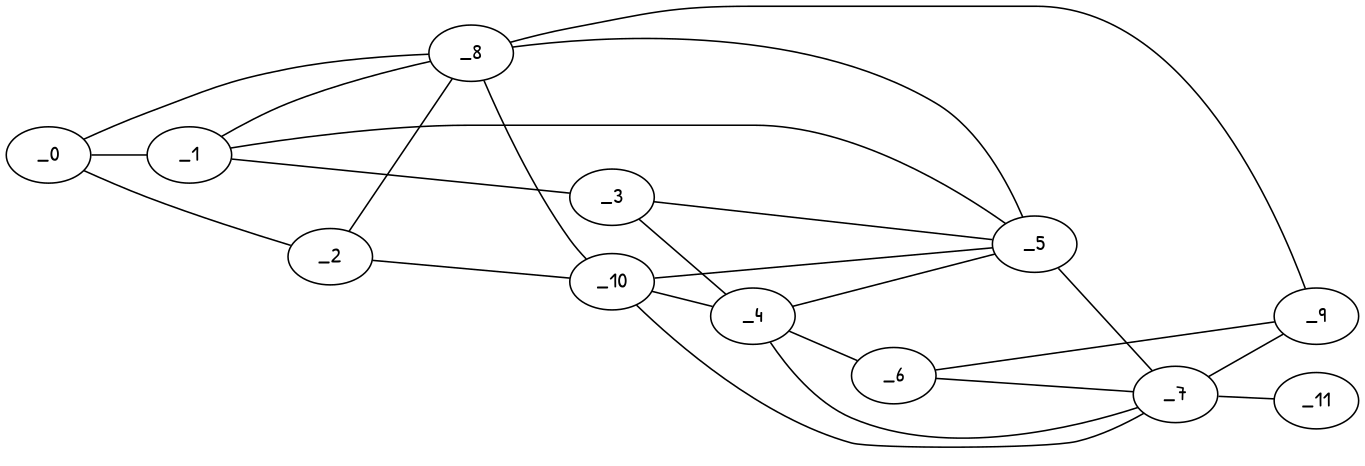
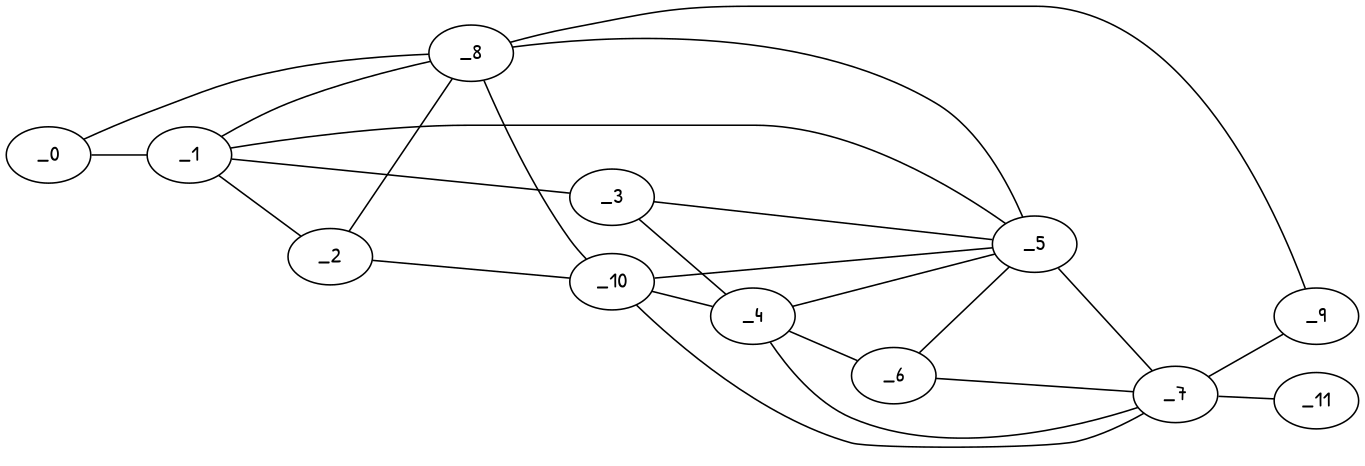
edge "_0" -- "_2": now "_1" -- "_2"
edge "_9" -- "_6": now "_5" -- "_6"
